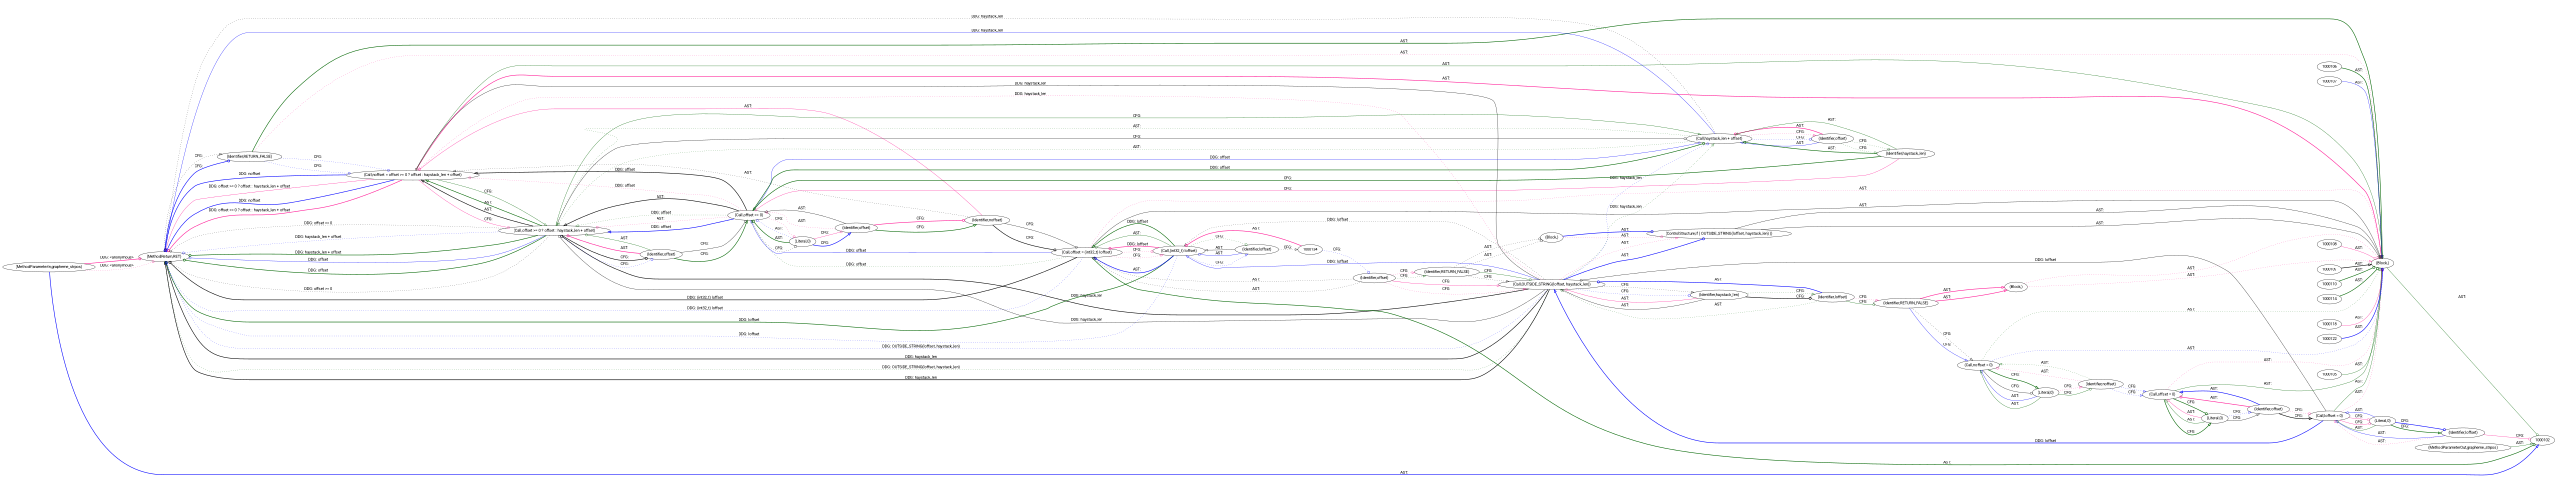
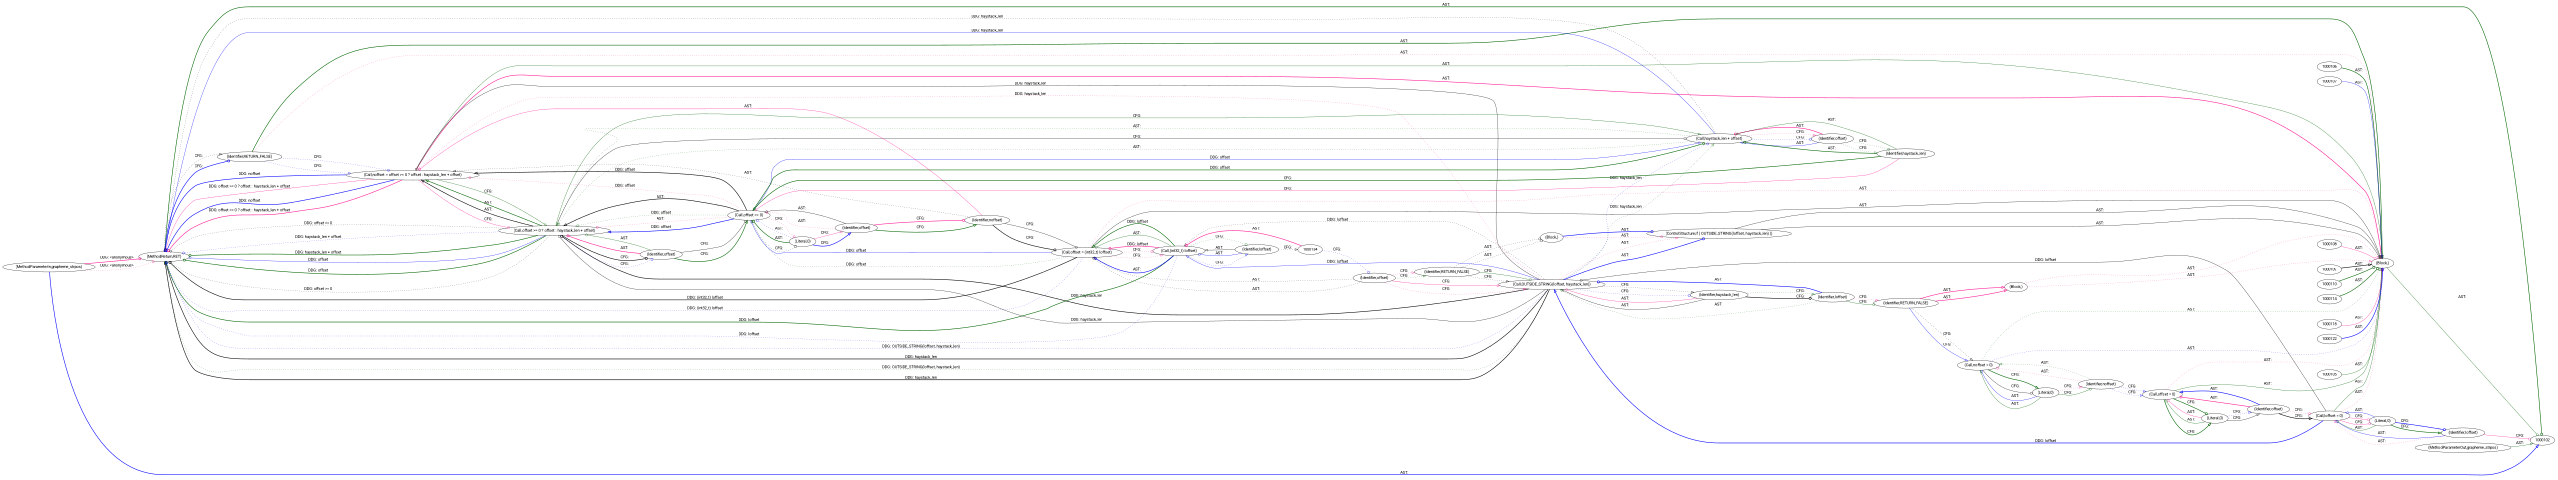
edge "(Call,offset = (int32_t) loffset)" -> "1000102": now "(MethodReturn,RET)" -> "1000102"
